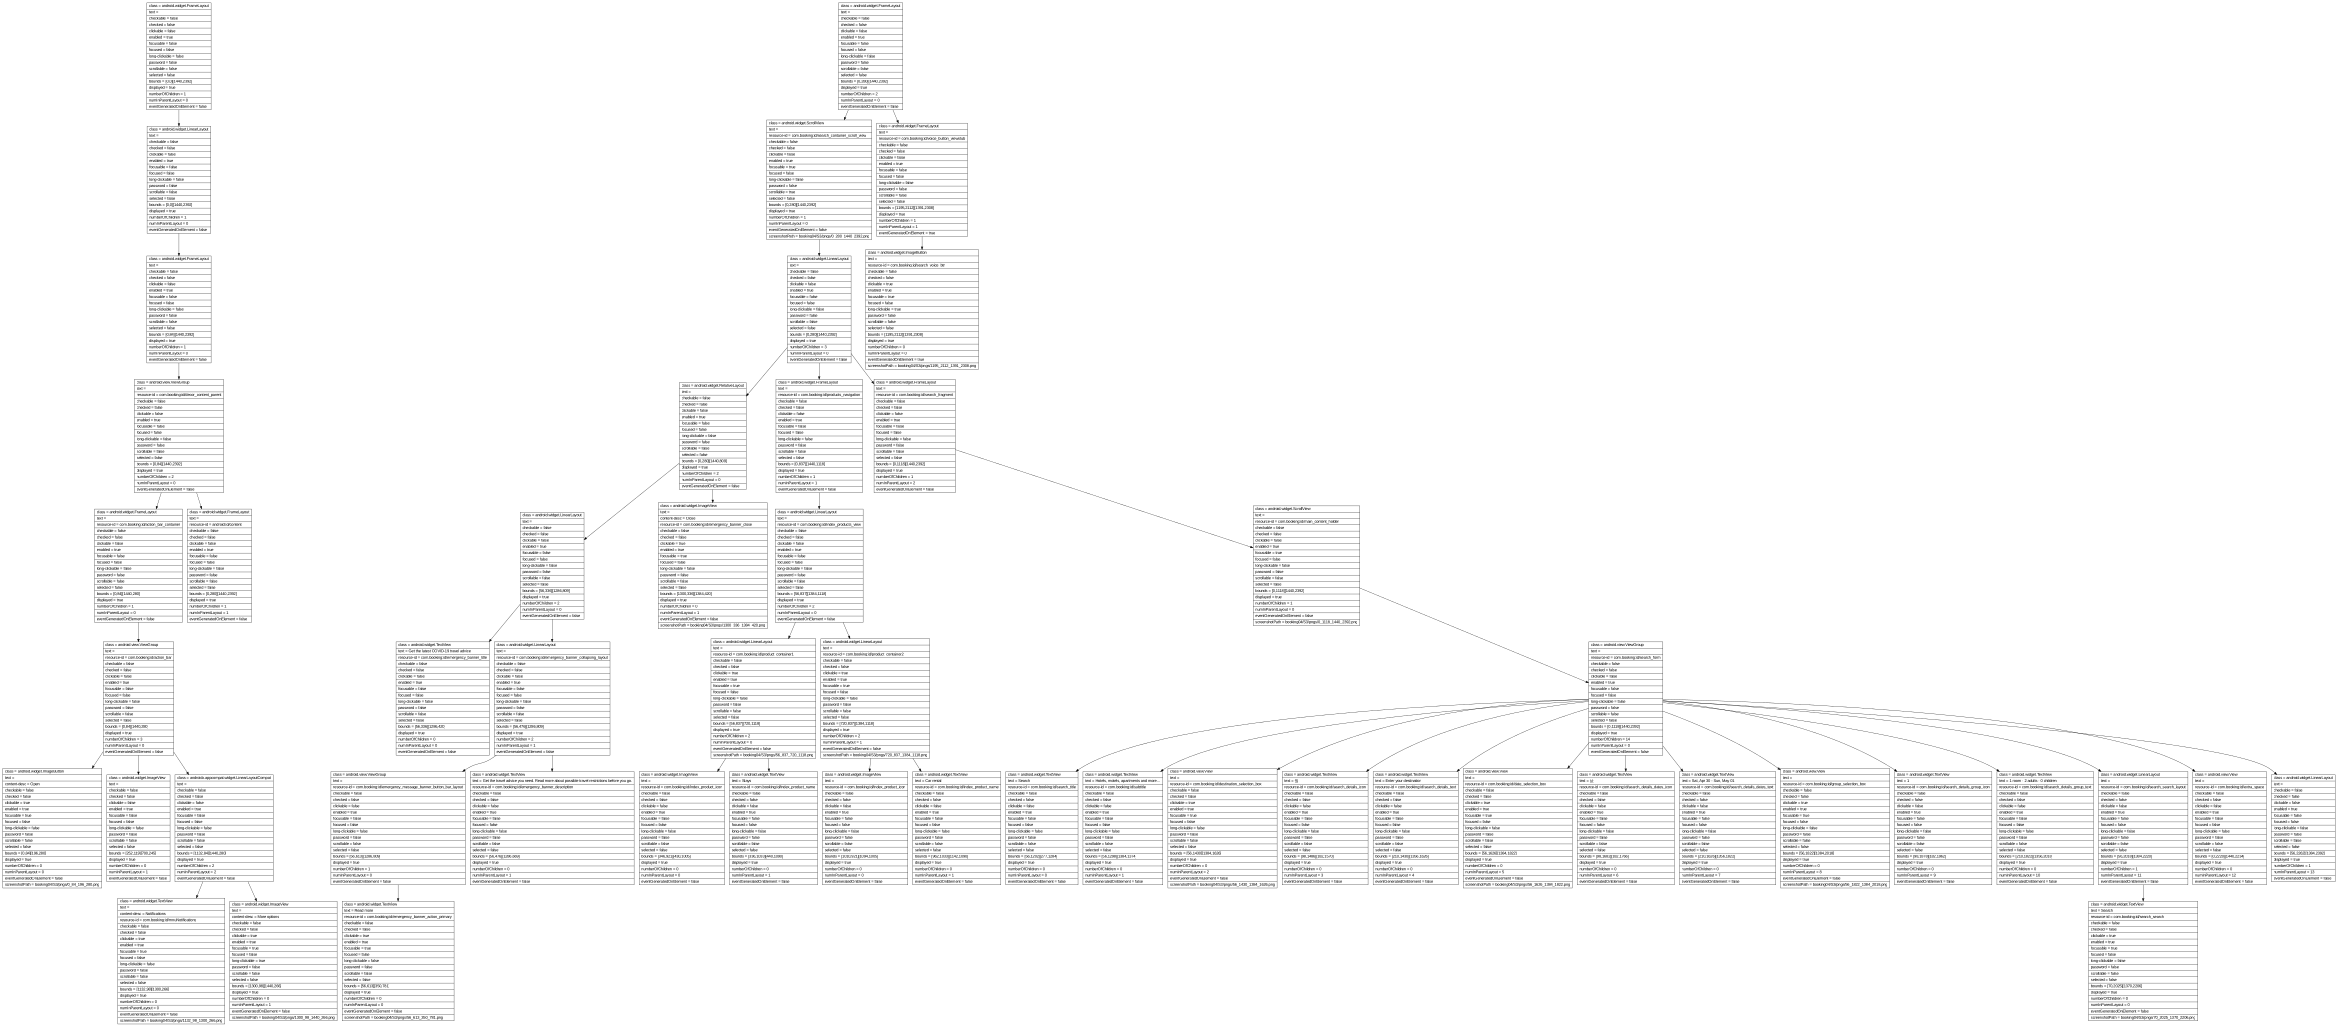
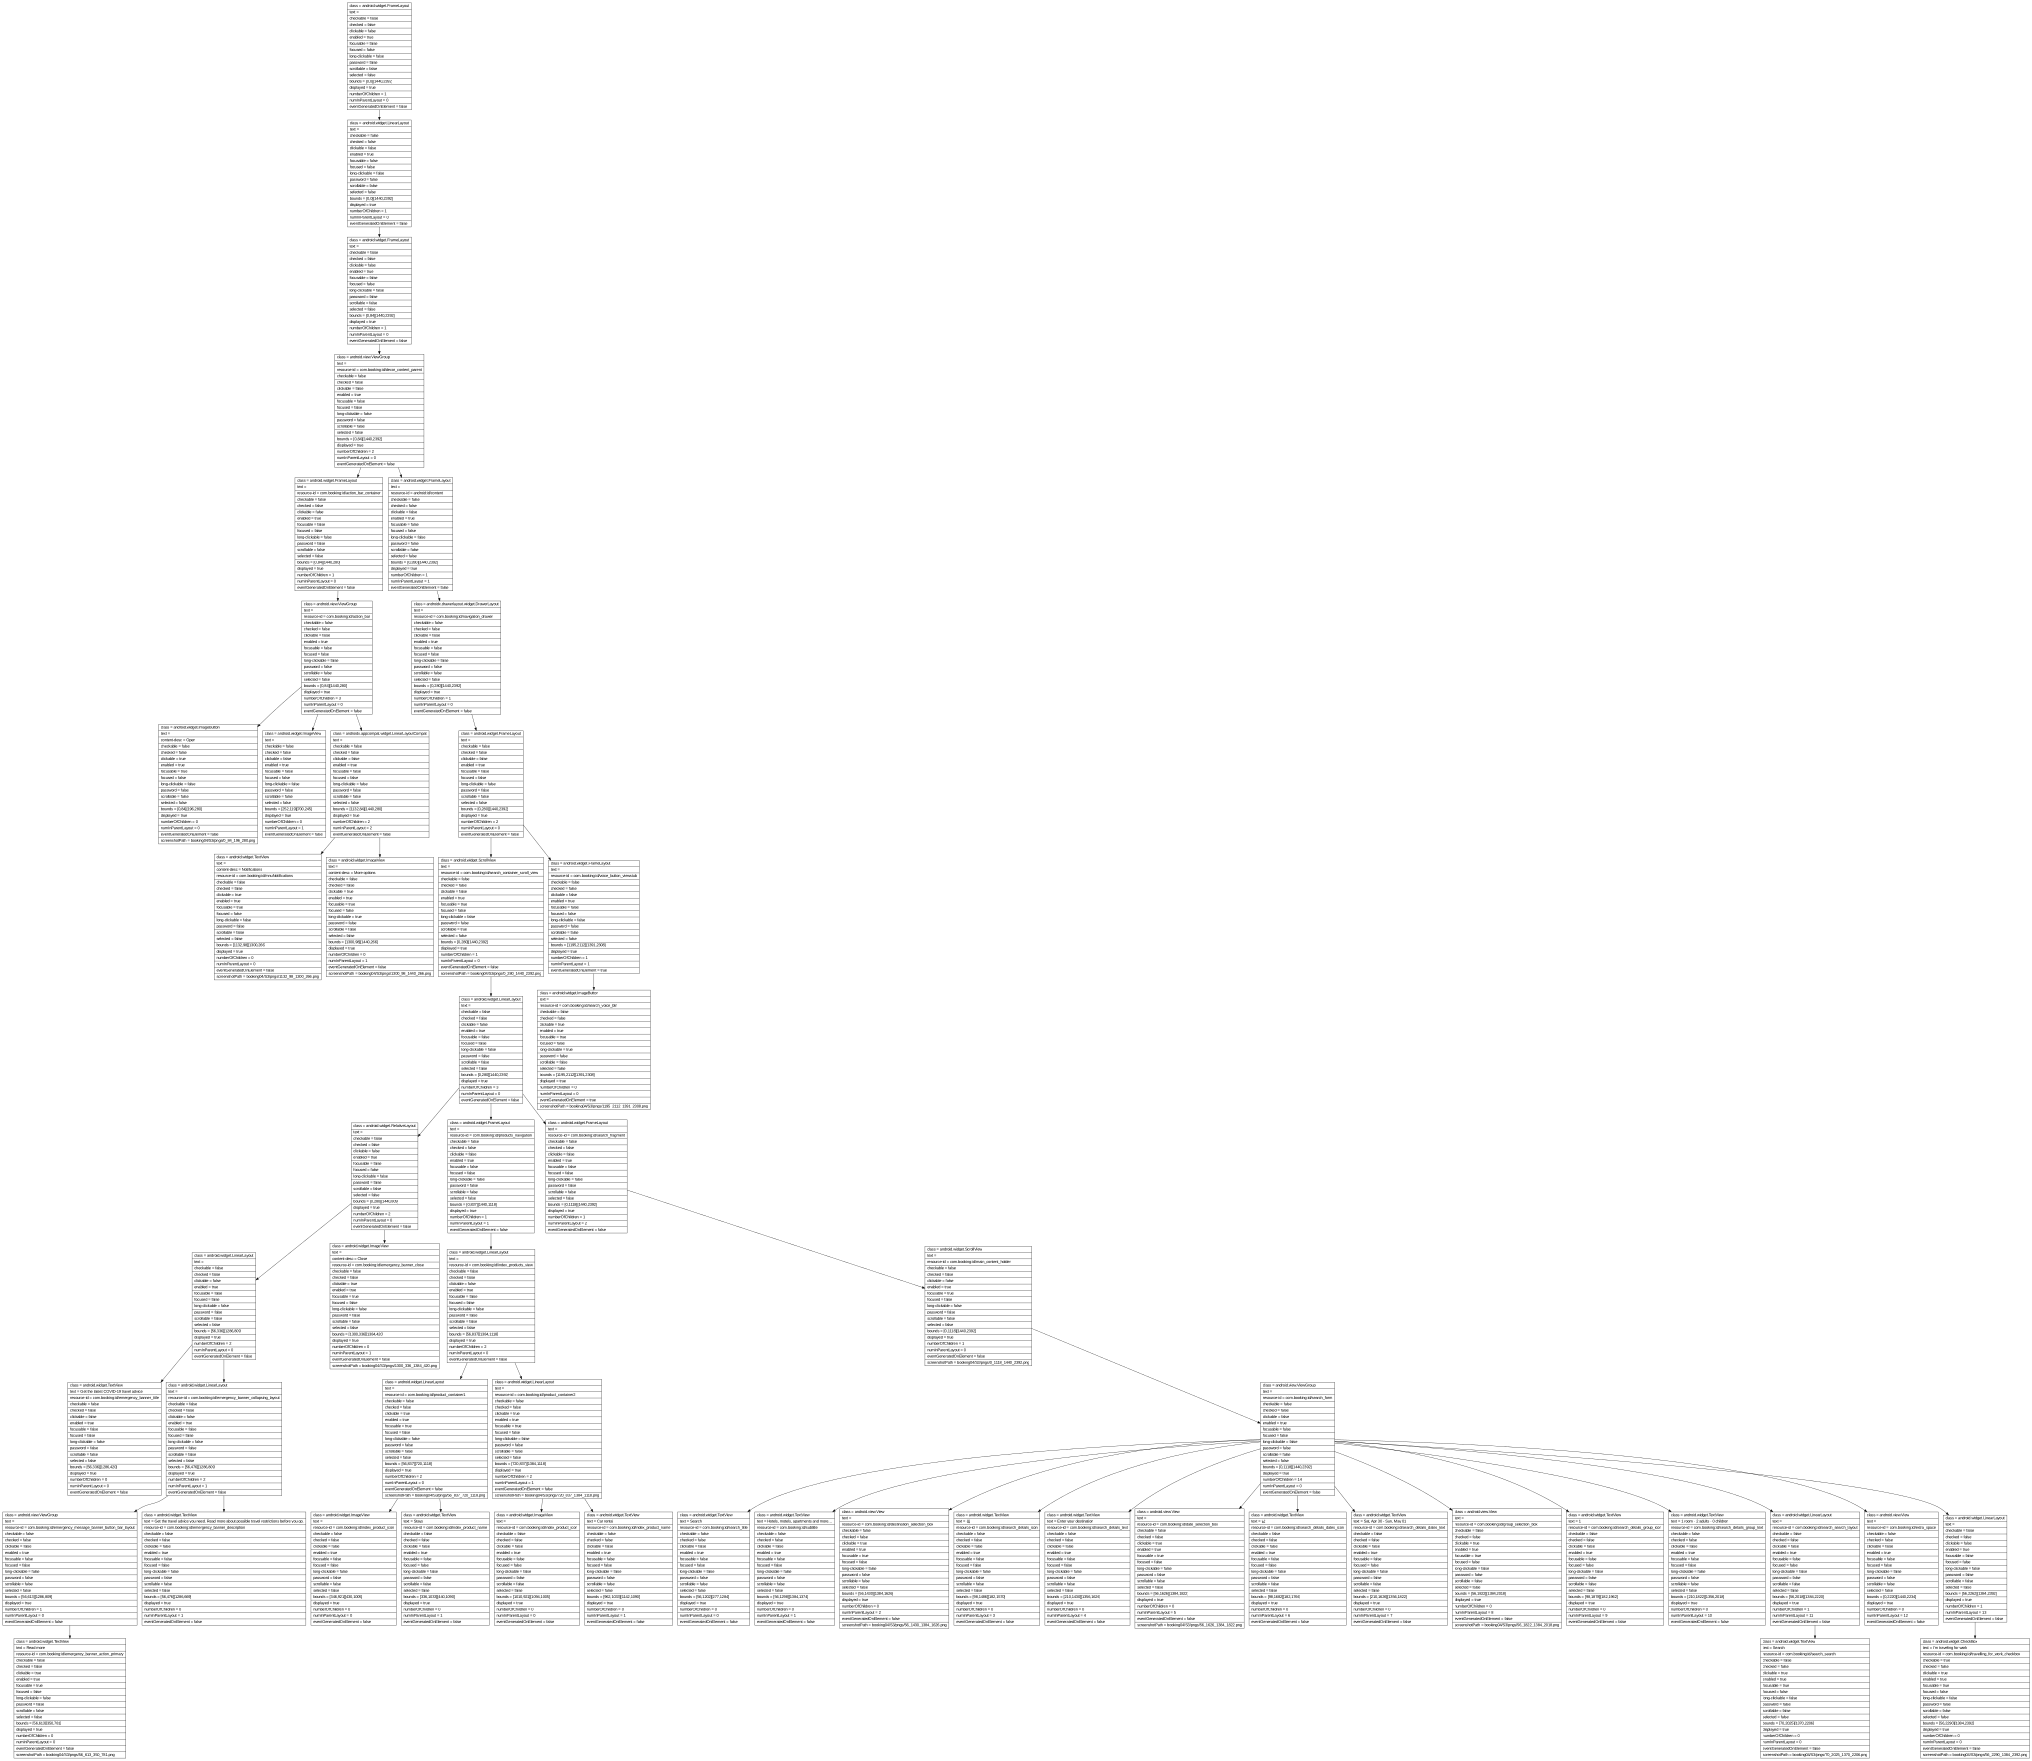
node "class = androidx.drawerlayout.widget.DrawerLayout": added
node "class = android.widget.CheckBox": added
